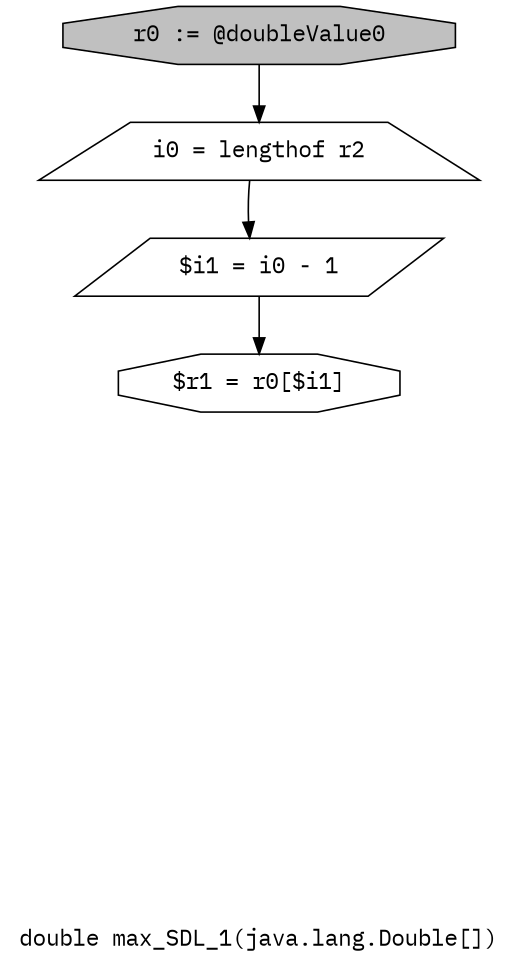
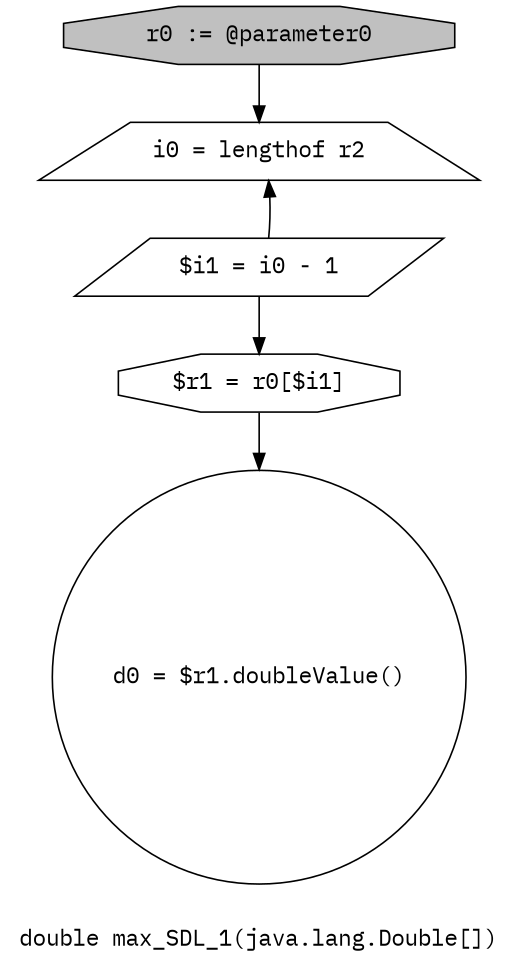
node "r0 := @doubleValue0": label "r0 := @doubleValue0" -> "r0 := @parameter0"
edge "i0 = lengthof r2" -> "$i1 = i0 - 1": reversed
node "d0 = $r1.doubleValue()": added
